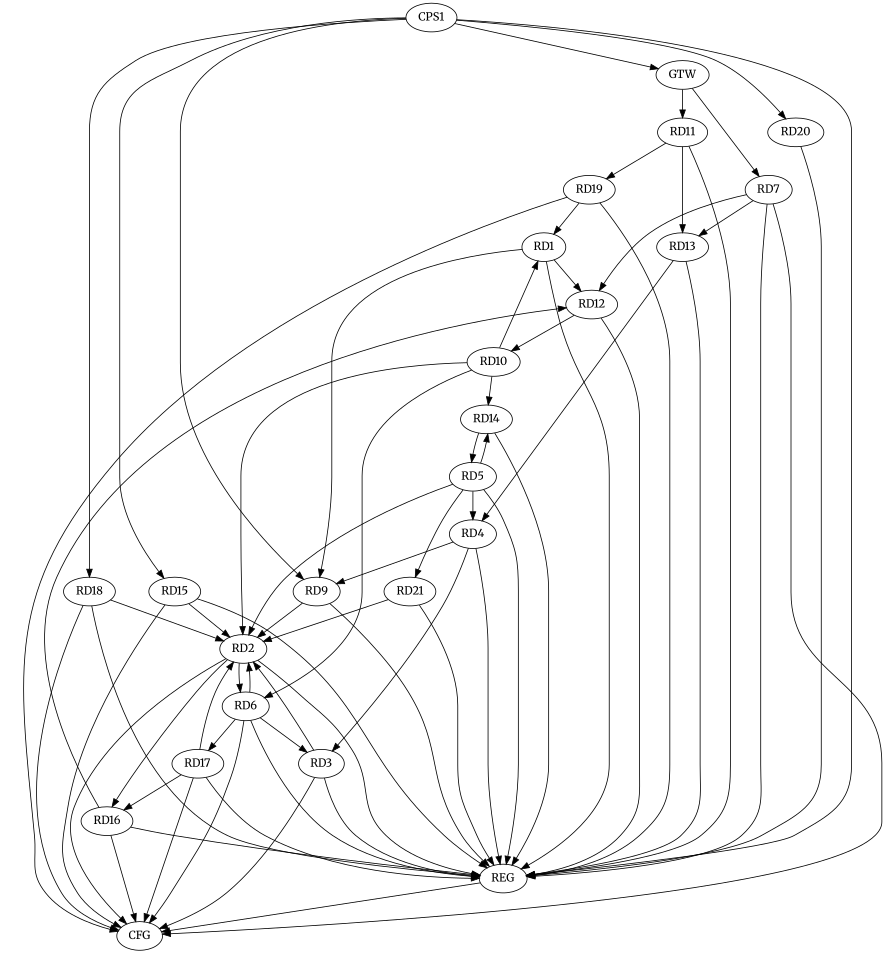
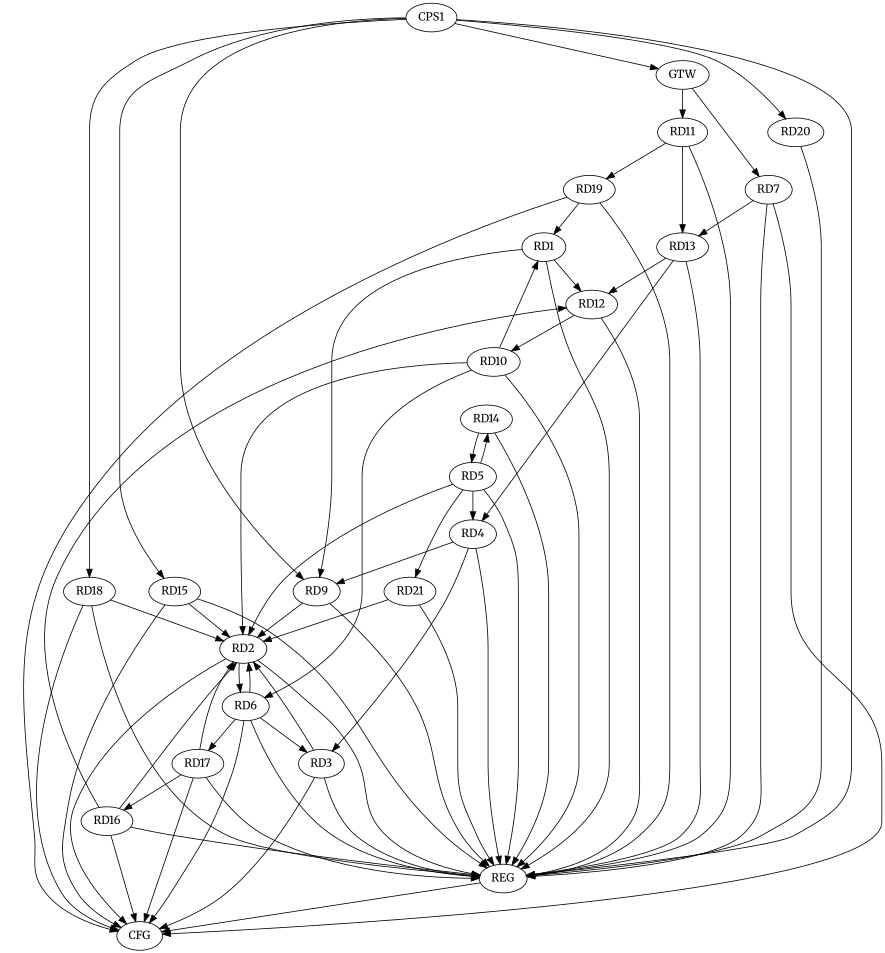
edge "RD7" -> "RD12": now "RD13" -> "RD12"
edge "RD10" -> "RD14": now "RD10" -> "REG"
edge "RD2" -> "RD16": reversed
